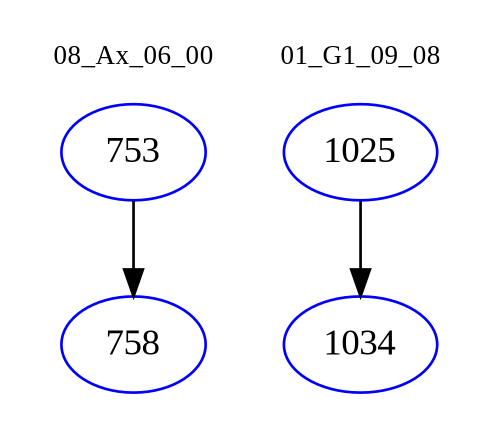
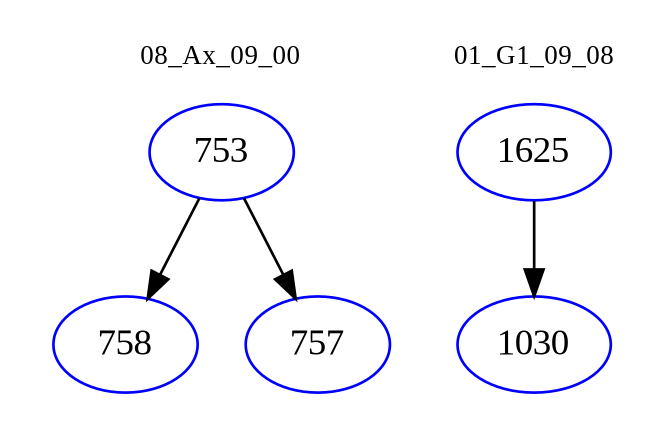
cluster "08_Ax_06_00": label "08_Ax_06_00" -> "08_Ax_09_00"
node "1025": label "1025" -> "1625"
node "757": added
node "1034": label "1034" -> "1030"
